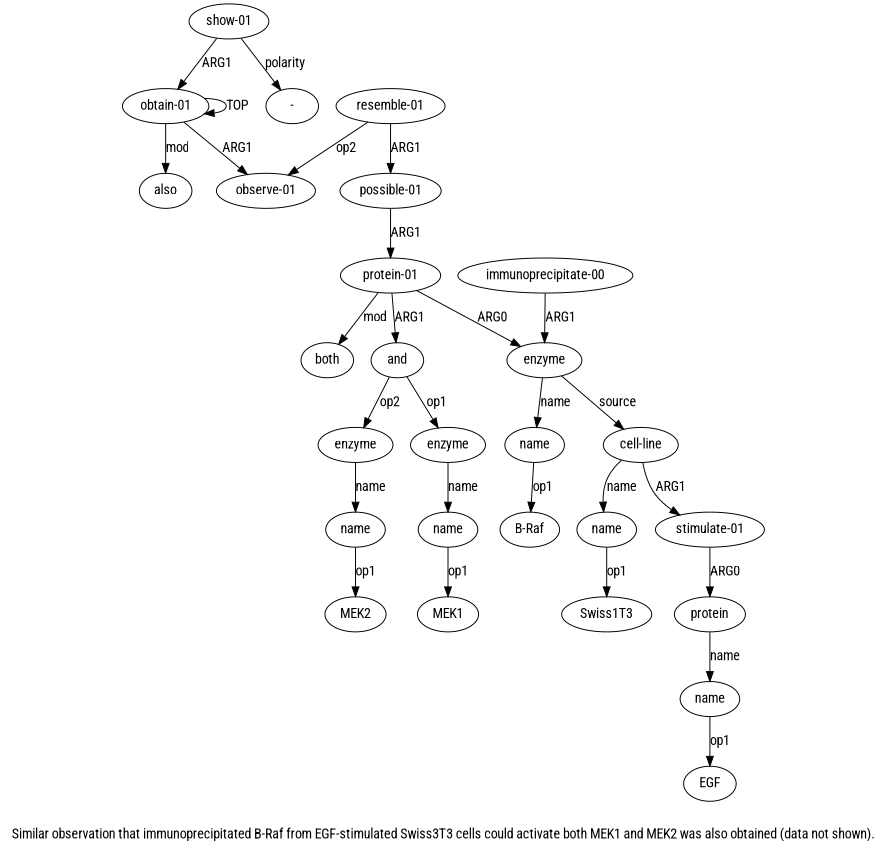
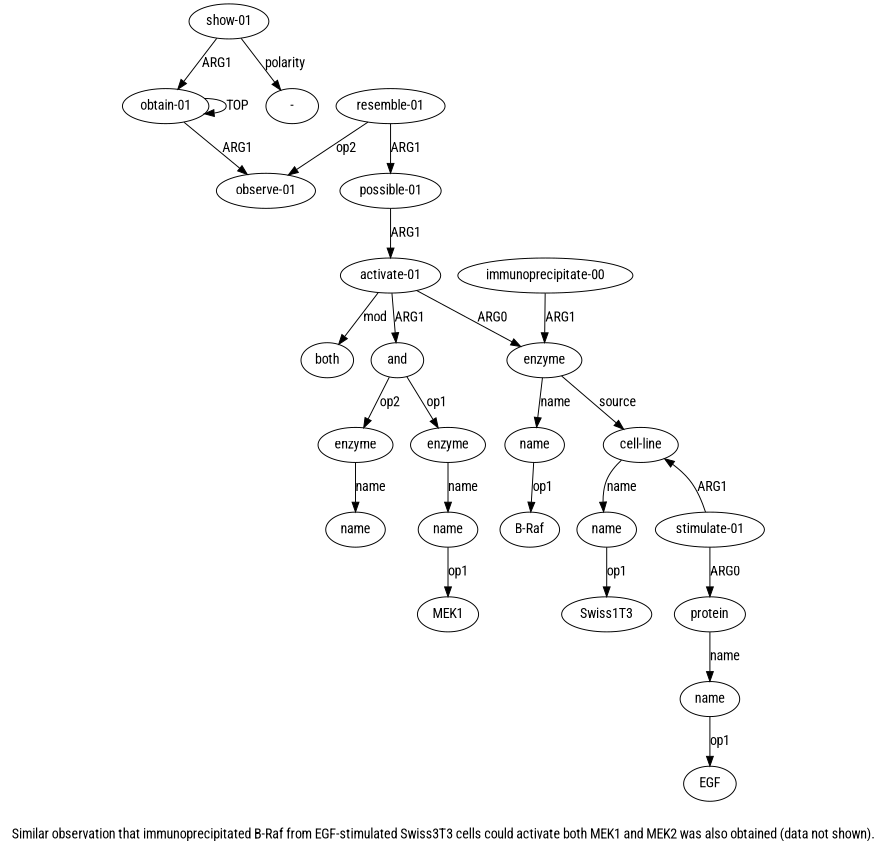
node "also": removed
node "protein-01": label "protein-01" -> "activate-01"
edge "cell-line" -> "stimulate-01": reversed
node "MEK2": removed
